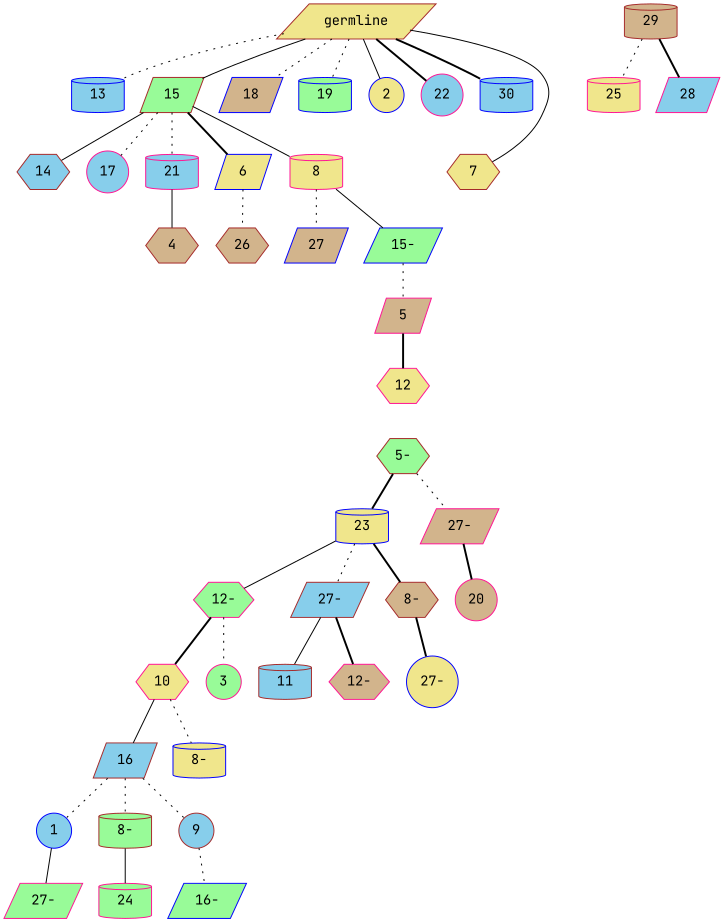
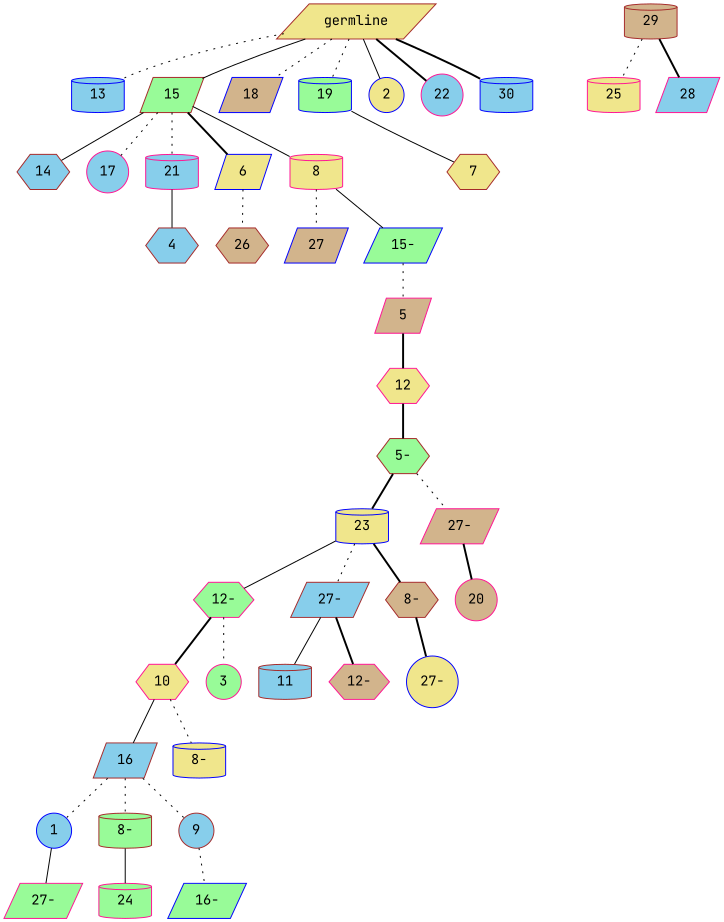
edge "germline" -- "7": now "19" -- "7"
node "4": fillcolor tan -> skyblue
edge "12" -- "5-": added
